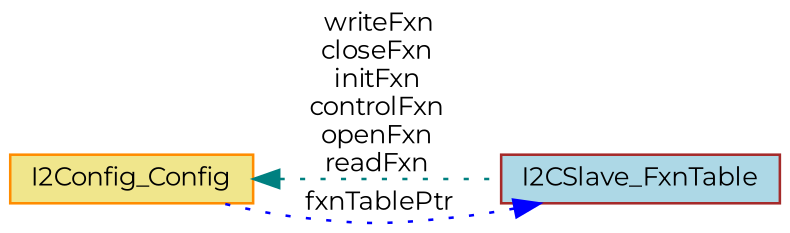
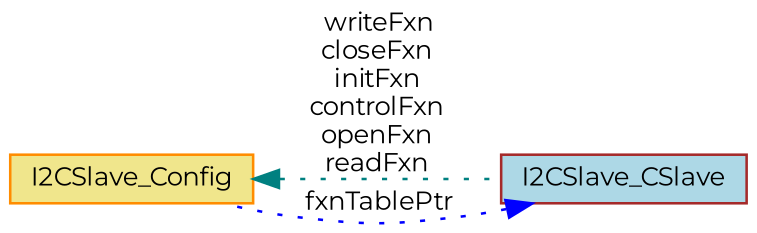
node "I2Config_Config": label "I2Config_Config" -> "I2CSlave_Config"
node "I2CSlave_FxnTable": label "I2CSlave_FxnTable" -> "I2CSlave_CSlave"
